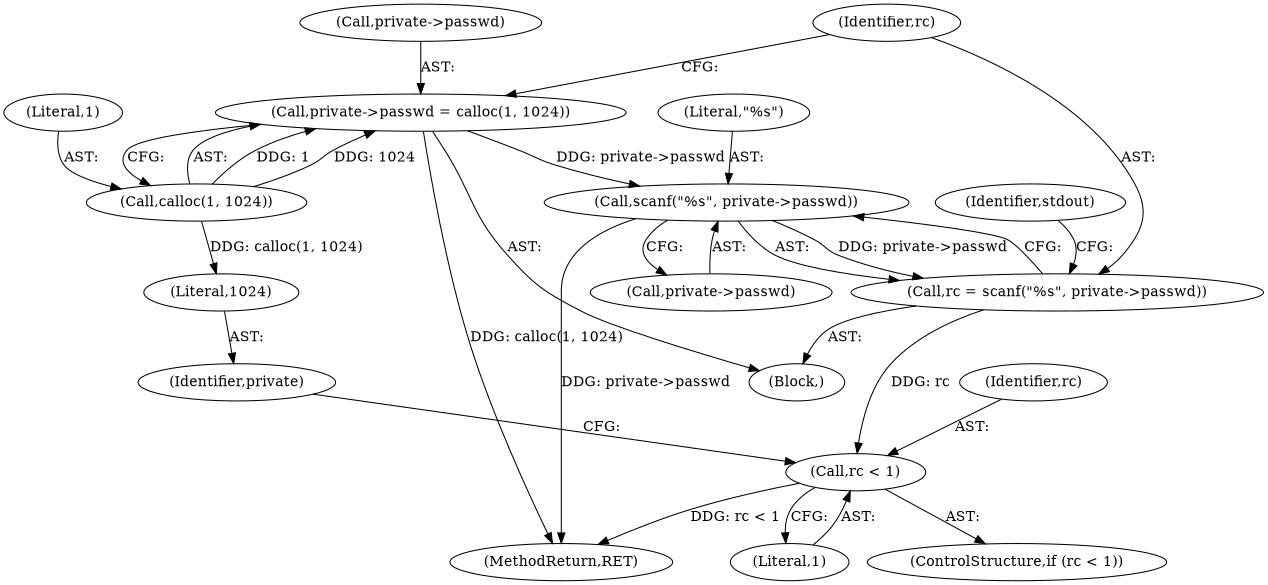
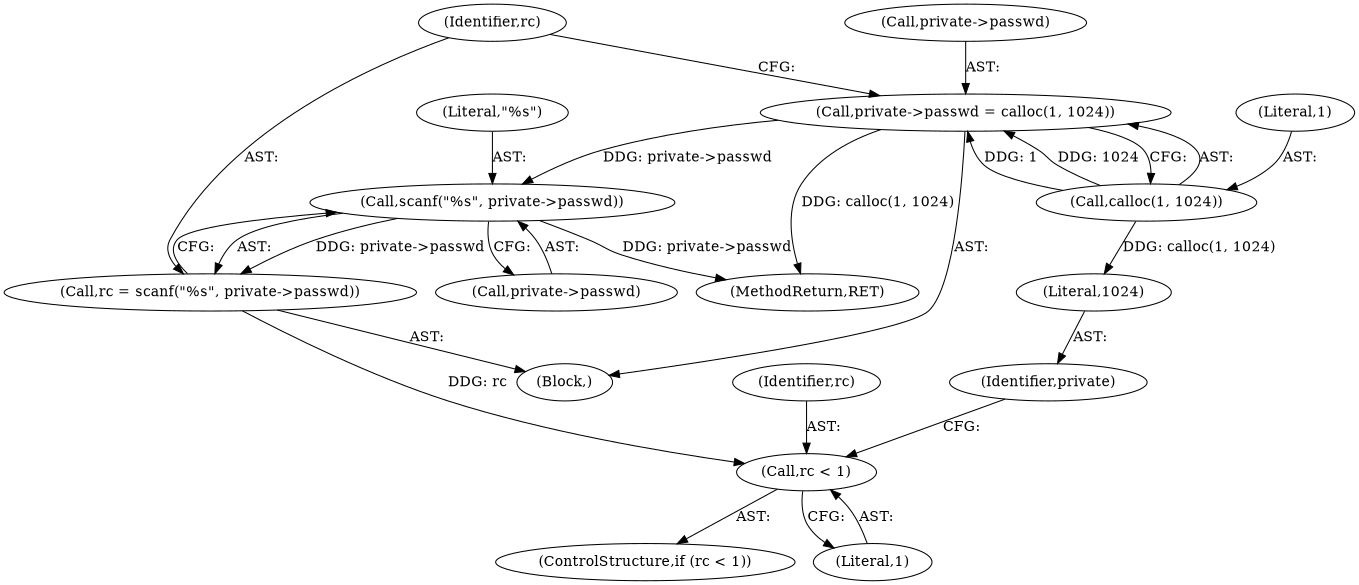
node "(Identifier,stdout)": removed
edge "(Call,rc < 1)" -> "(MethodReturn,RET)": removed, label "DDG: rc < 1"
